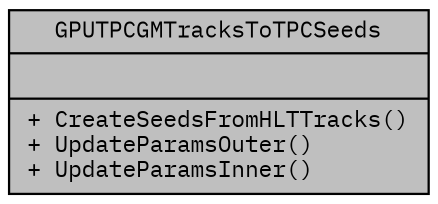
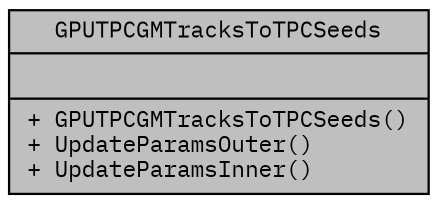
node "GPUTPCGMTracksToTPCSeeds": text "+ CreateSeedsFromHLTTracks()" -> "+ GPUTPCGMTracksToTPCSeeds()"
